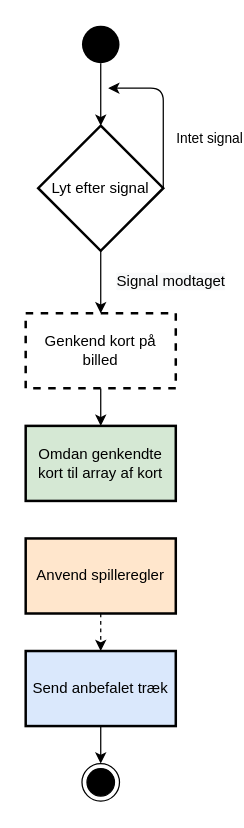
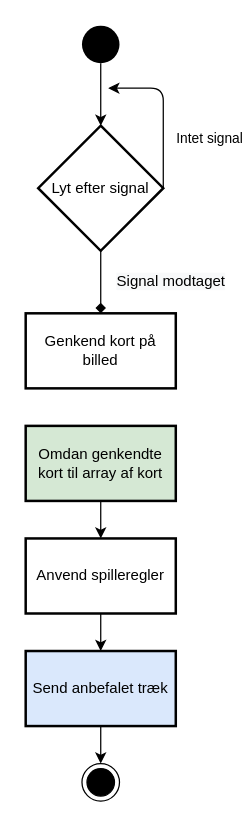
edge "Lyt efter signal" -> "Genkend kort på billed": arrowhead classic -> diamond
node "Genkend kort på billed": style dashed -> solid
edge "Genkend kort på billed" -> "Omdan genkendte kort til array af kort": removed
edge "Omdan genkendte kort til array af kort" -> "Anvend spilleregler": added
node "Anvend spilleregler": fillcolor #ffe6cc -> #ffffff
edge "Anvend spilleregler" -> "Send anbefalet træk": style dashed -> solid
